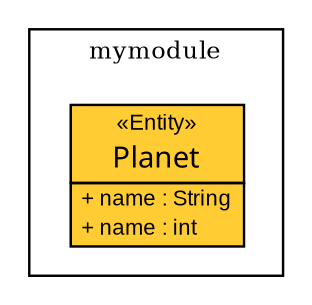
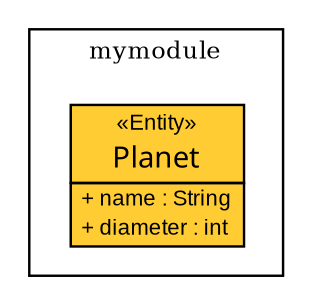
node "Planet": text "+ name : int" -> "+ diameter : int"
